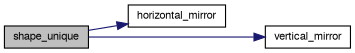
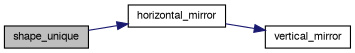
edge "shape_unique" -> "vertical_mirror": now "horizontal_mirror" -> "vertical_mirror"
